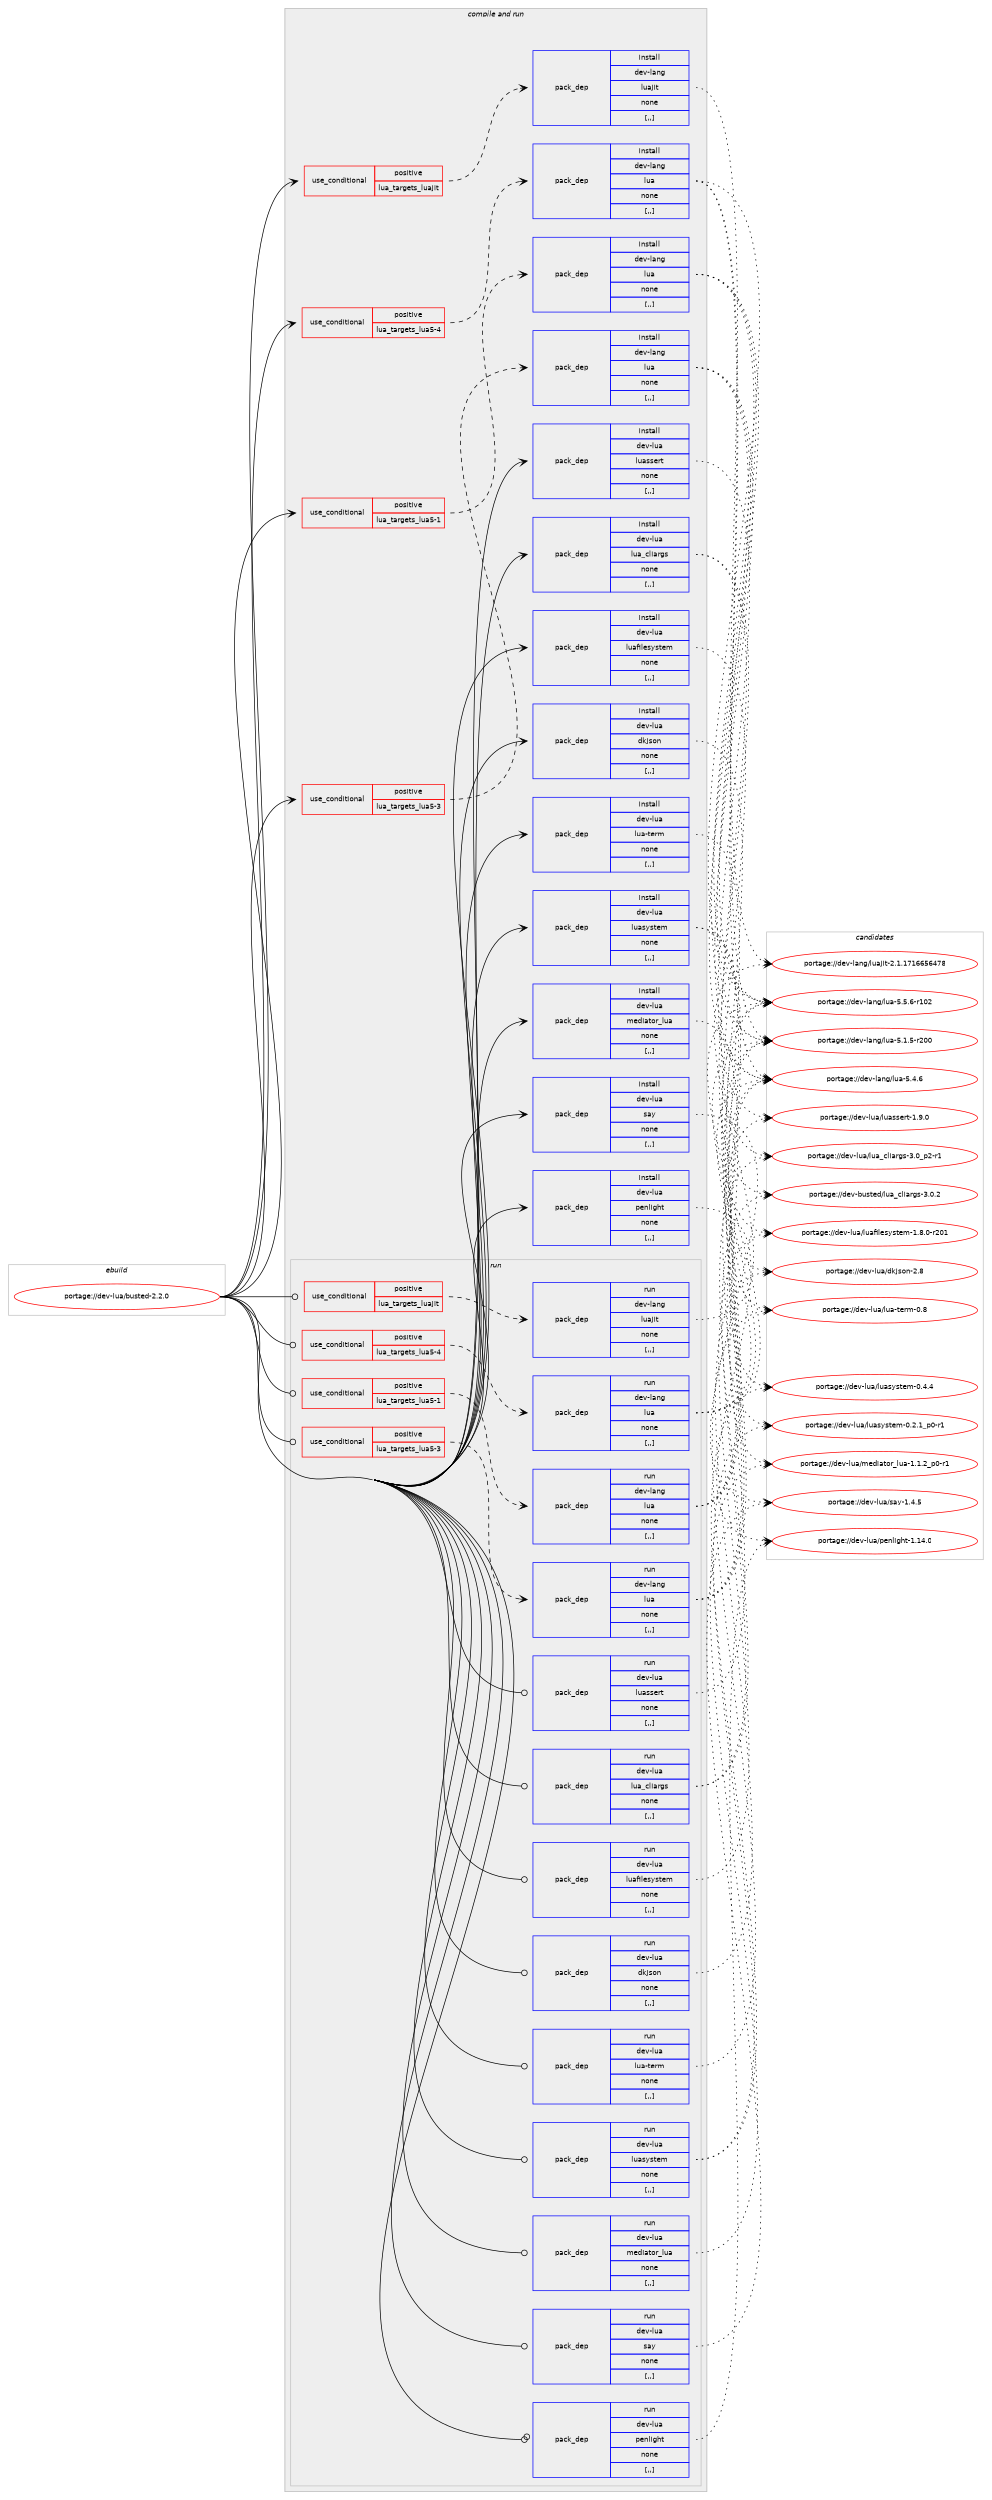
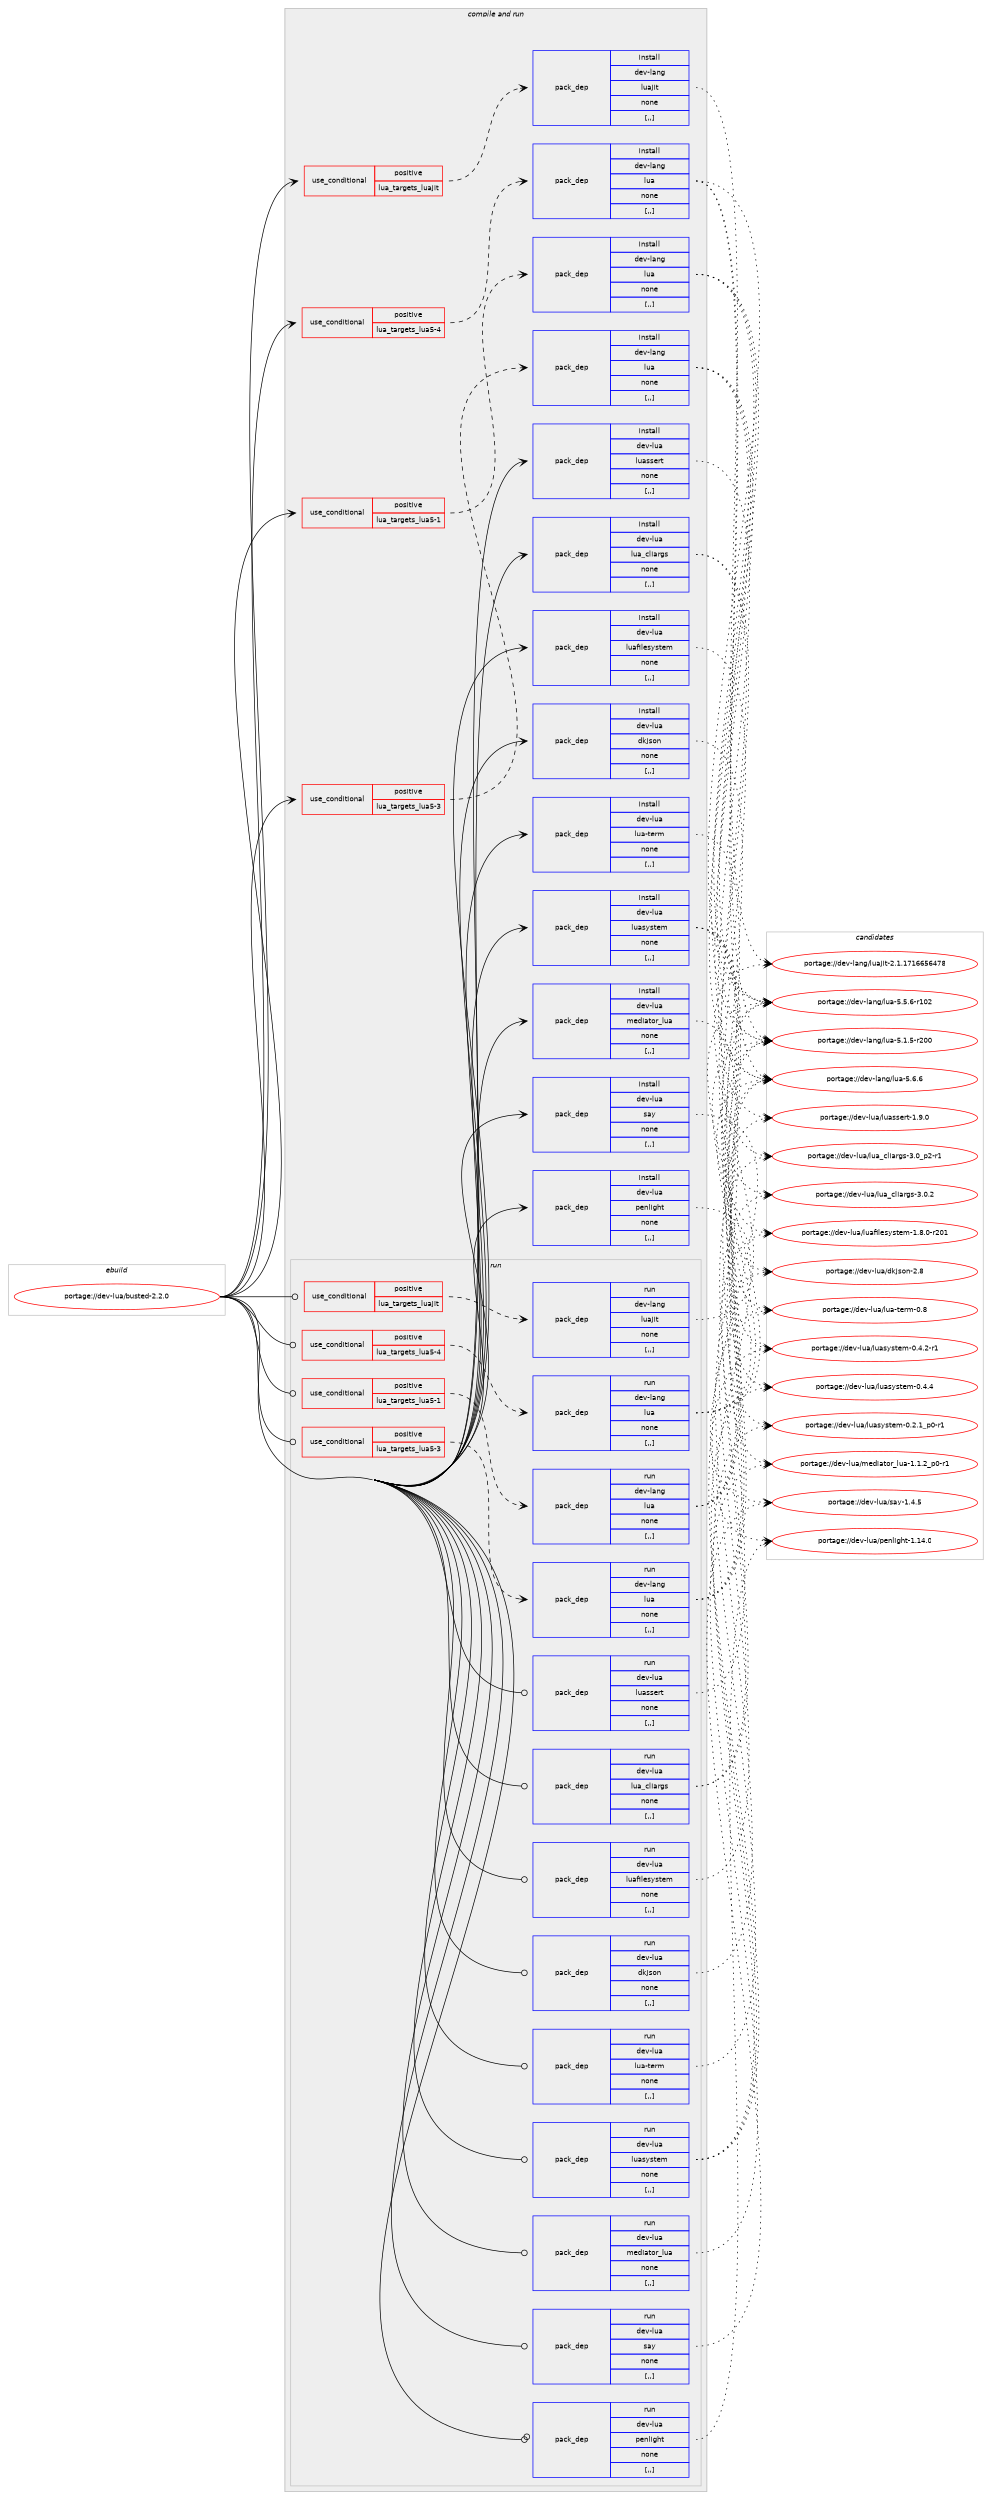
node "portage://dev-lang/lua-5.4.6": label "portage://dev-lang/lua-5.4.6" -> "portage://dev-lang/lua-5.6.6"
node "portage://dev-busted/lua_cliargs-3.0.2": label "portage://dev-busted/lua_cliargs-3.0.2" -> "portage://dev-lua/lua_cliargs-3.0.2"
node "portage://dev-lua/luasystem-0.4.2-r1": added
